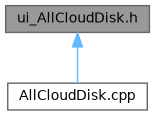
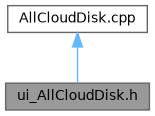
edge "AllCloudDisk.cpp" -> "ui_AllCloudDisk.h": reversed
